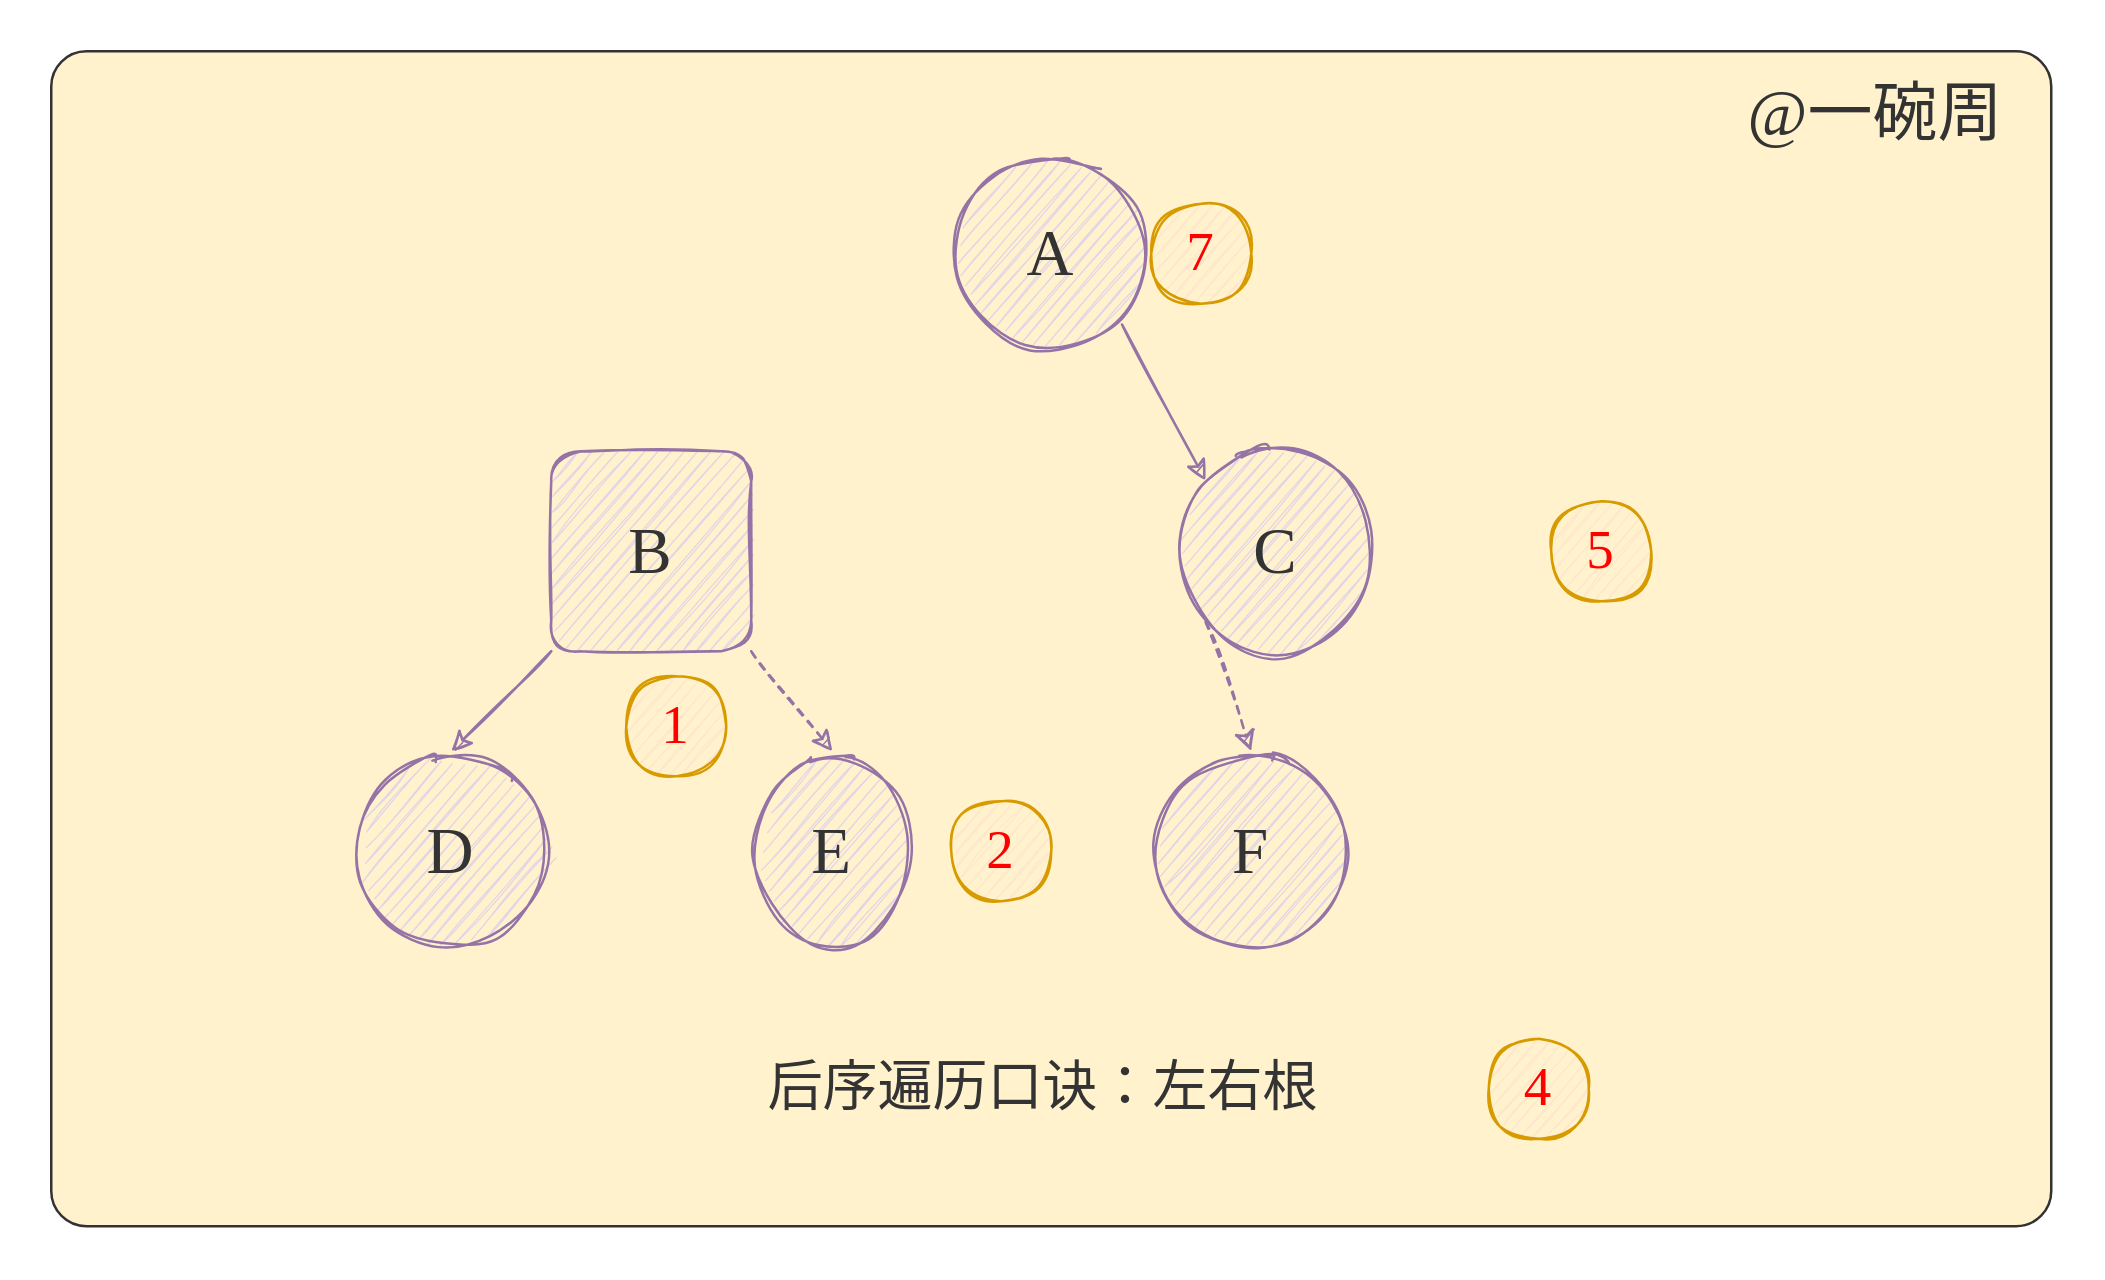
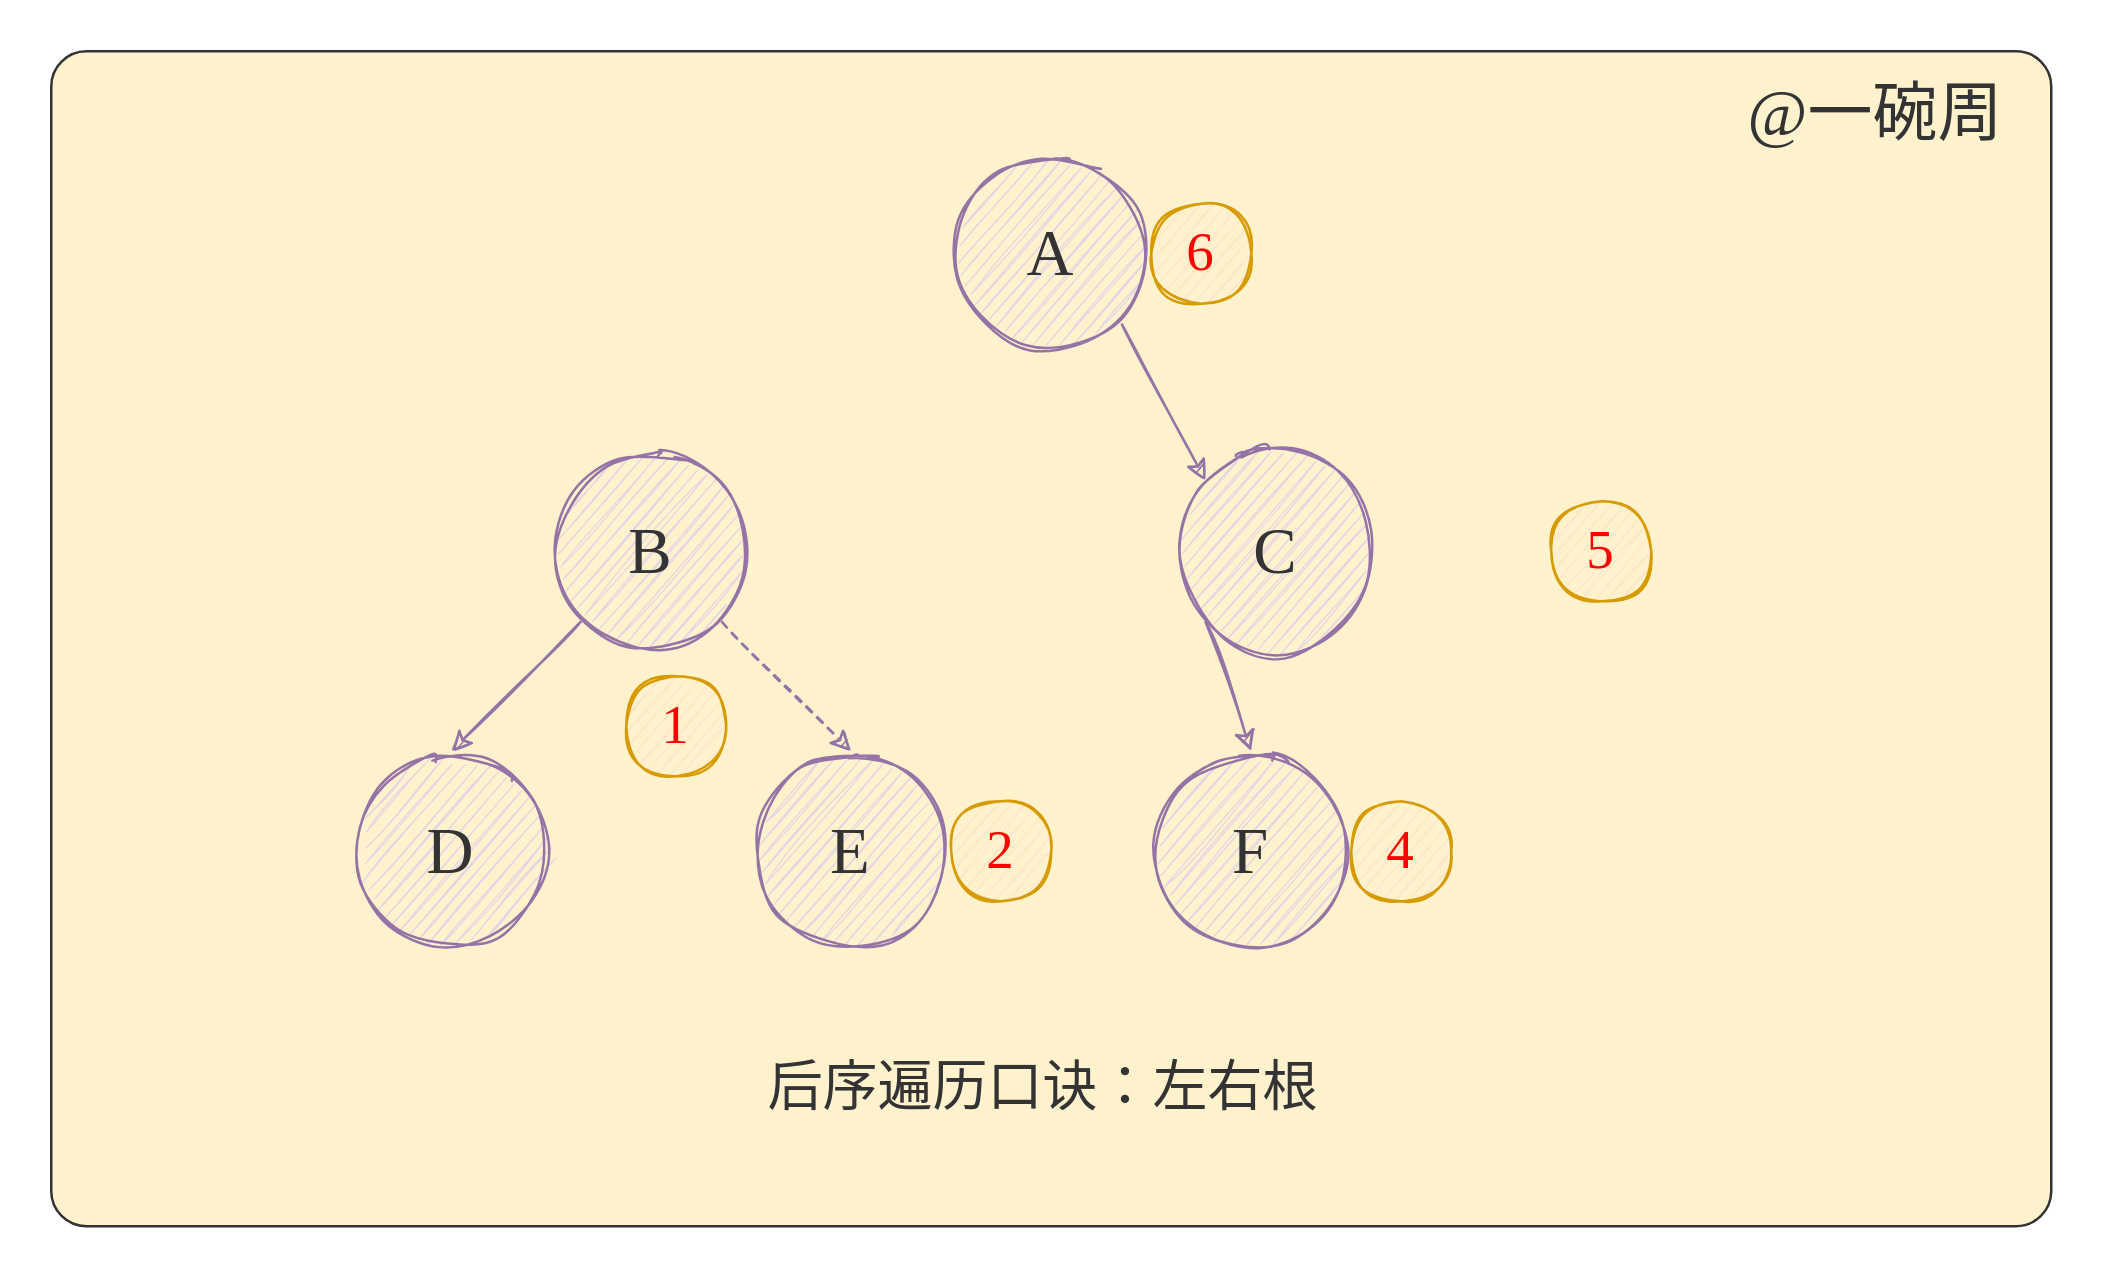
node "7": label "7" -> "6"
node "B": shape rounded rectangle -> ellipse
edge "C" -> "F": style dashed -> solid
node "E": size 163x200 -> 200x200
node "4": moved (1539, 1089) -> (1401, 851)
